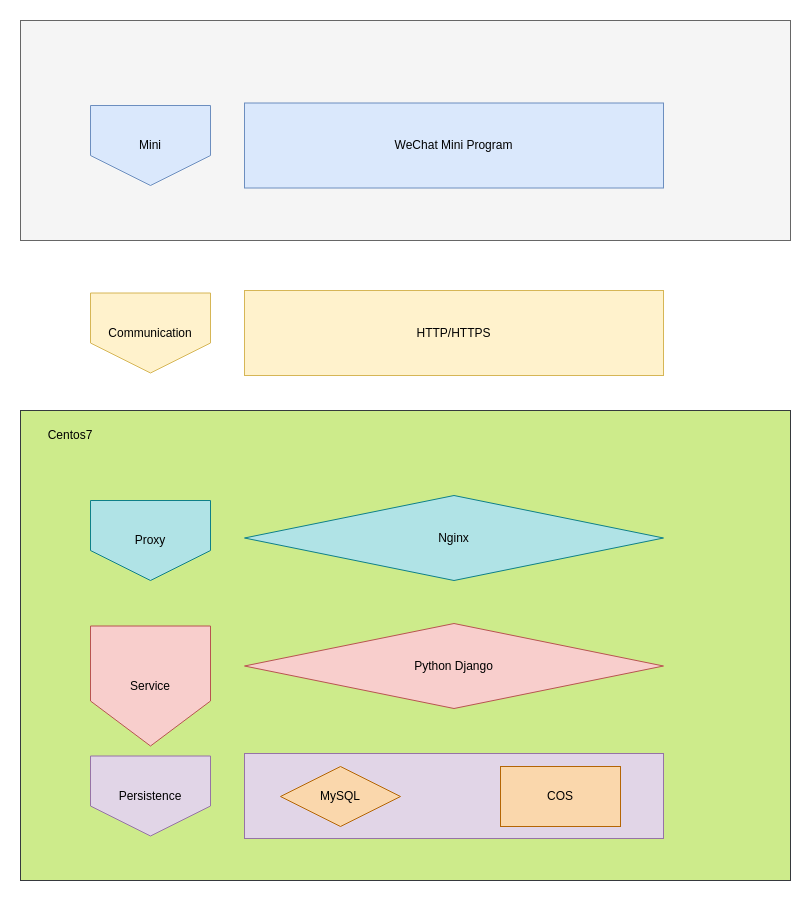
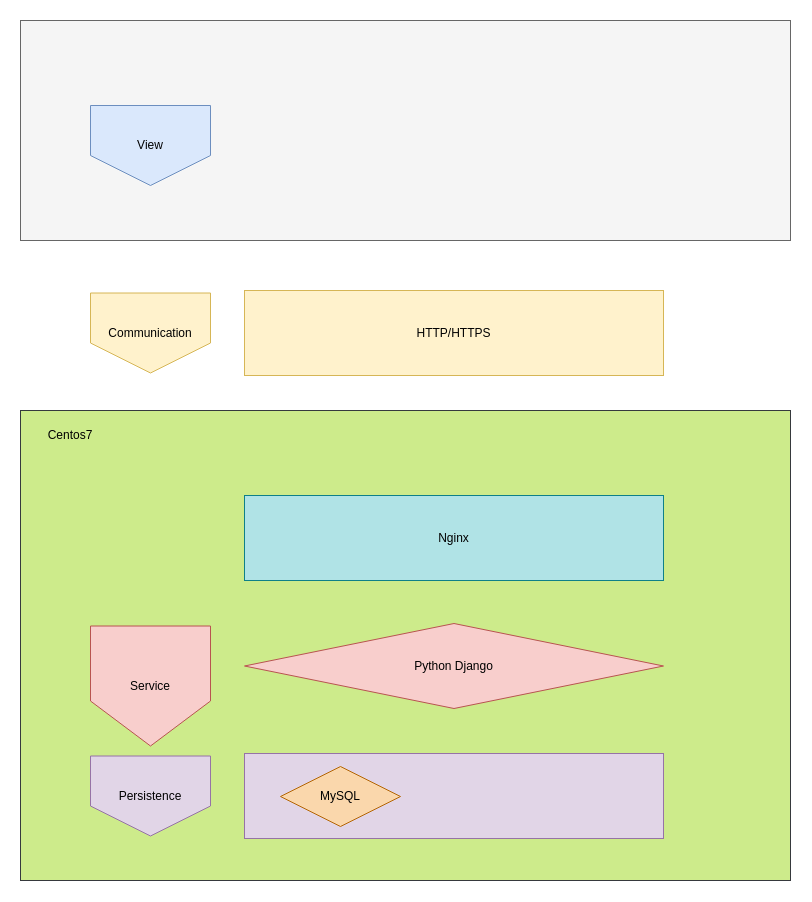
node "Mini": label "Mini" -> "View"
node "WeChat Mini Program": removed
node "Nginx": shape diamond -> rectangle
node "Proxy": removed
node "COS": removed
